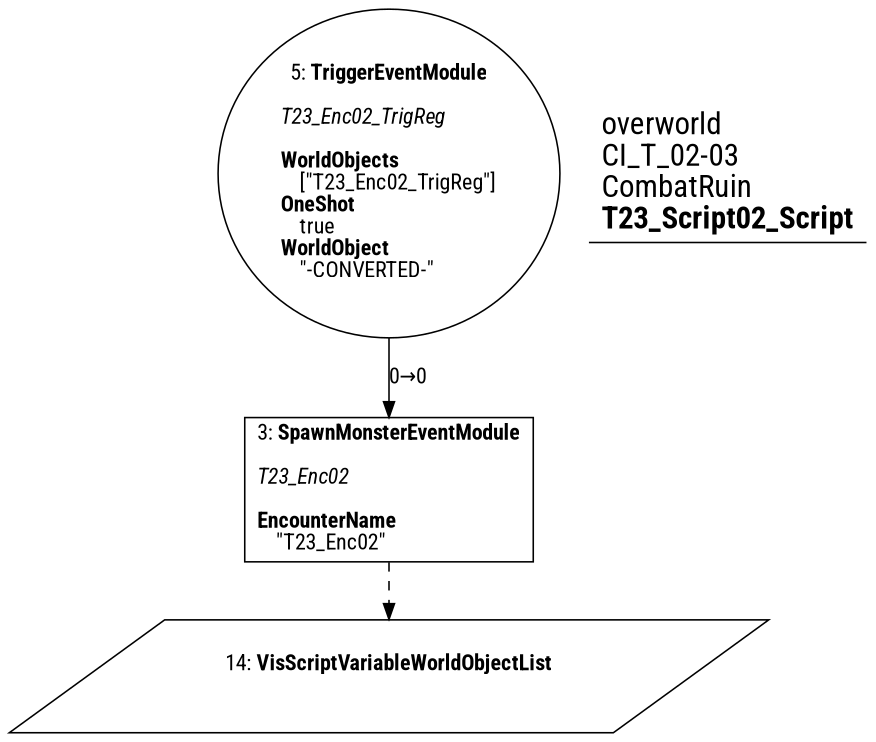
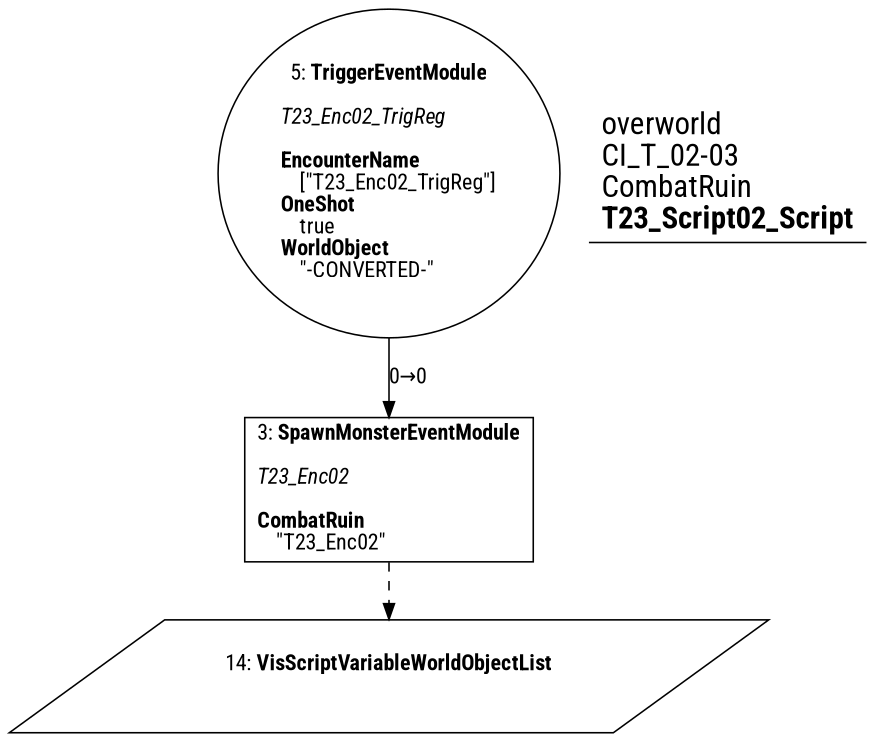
node "5:": text "WorldObjects" -> "EncounterName"
node "3:": text "EncounterName" -> "CombatRuin"
